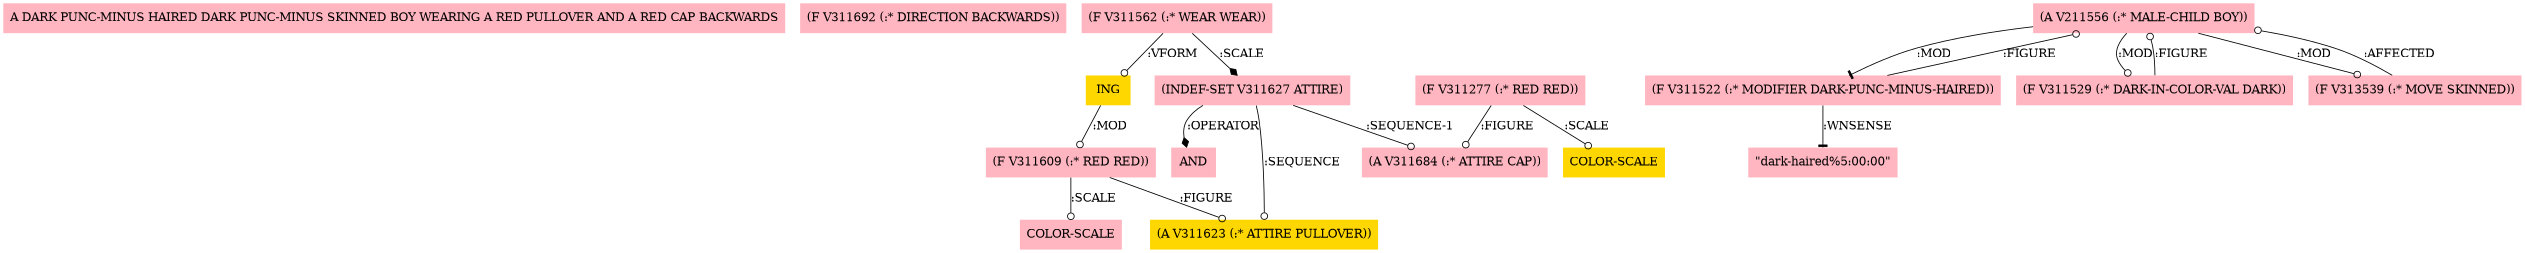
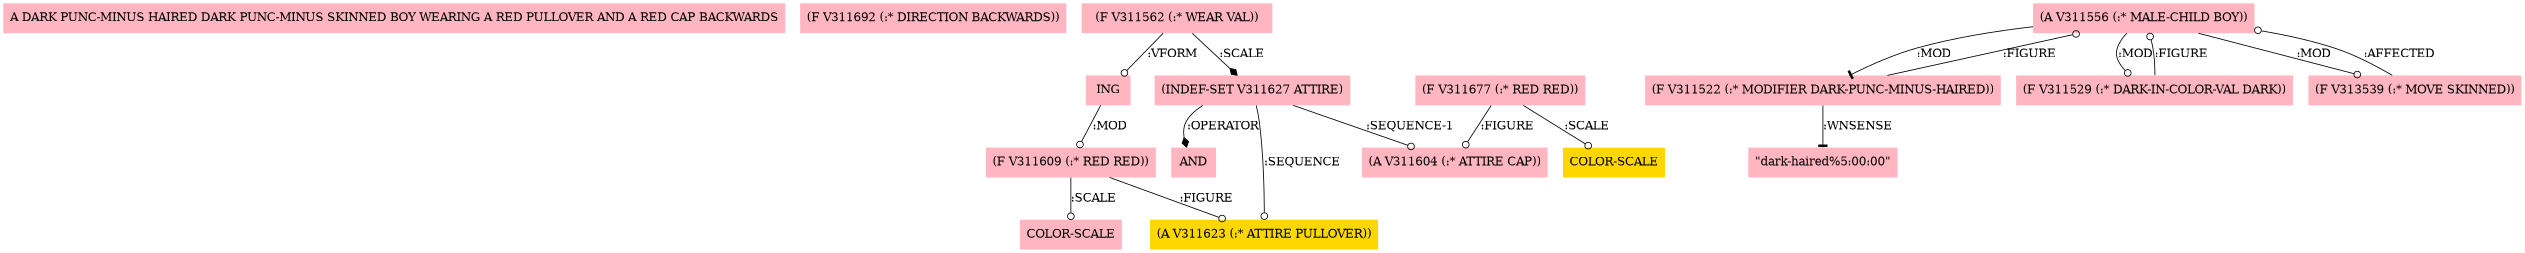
node "(F V311562 (:* WEAR WEAR))": label "(F V311562 (:* WEAR WEAR))" -> "(F V311562 (:* WEAR VAL))"
node "(A V211556 (:* MALE-CHILD BOY))": label "(A V211556 (:* MALE-CHILD BOY))" -> "(A V311556 (:* MALE-CHILD BOY))"
node "ING": fillcolor gold -> lightpink
node "(F V311277 (:* RED RED))": label "(F V311277 (:* RED RED))" -> "(F V311677 (:* RED RED))"
node "(A V311684 (:* ATTIRE CAP))": label "(A V311684 (:* ATTIRE CAP))" -> "(A V311604 (:* ATTIRE CAP))"
